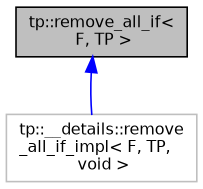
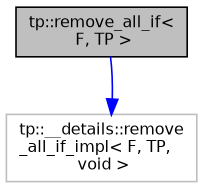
edge "tp::__details::remove _all_if_impl< F, TP, void >" -> "tp::remove_all_if< F, TP >": reversed
